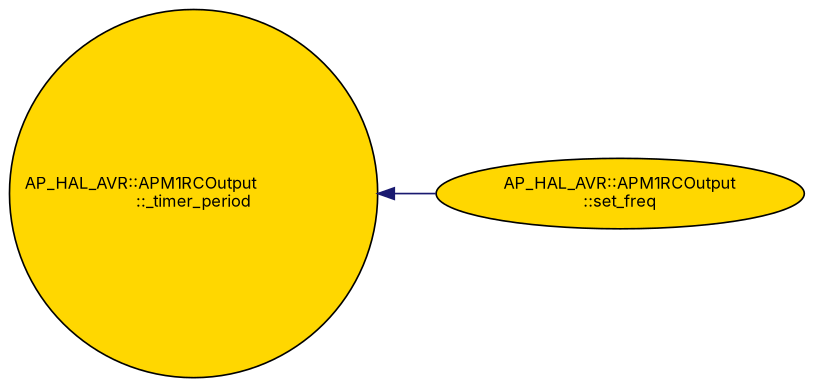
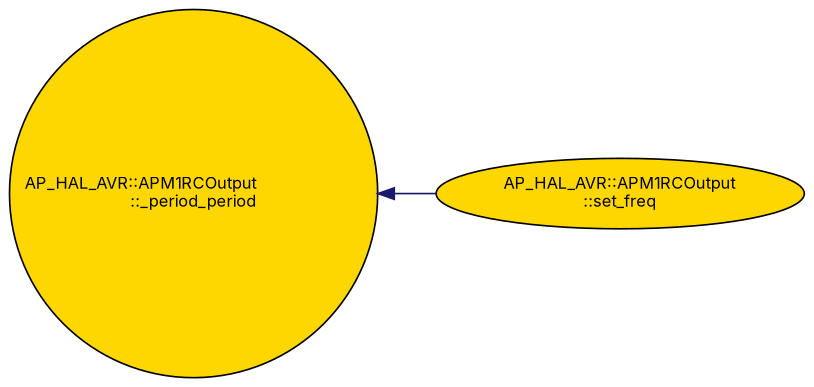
node "AP_HAL_AVR::APM1RCOutput ::_timer_period": label "AP_HAL_AVR::APM1RCOutput ::_timer_period" -> "AP_HAL_AVR::APM1RCOutput ::_period_period"
